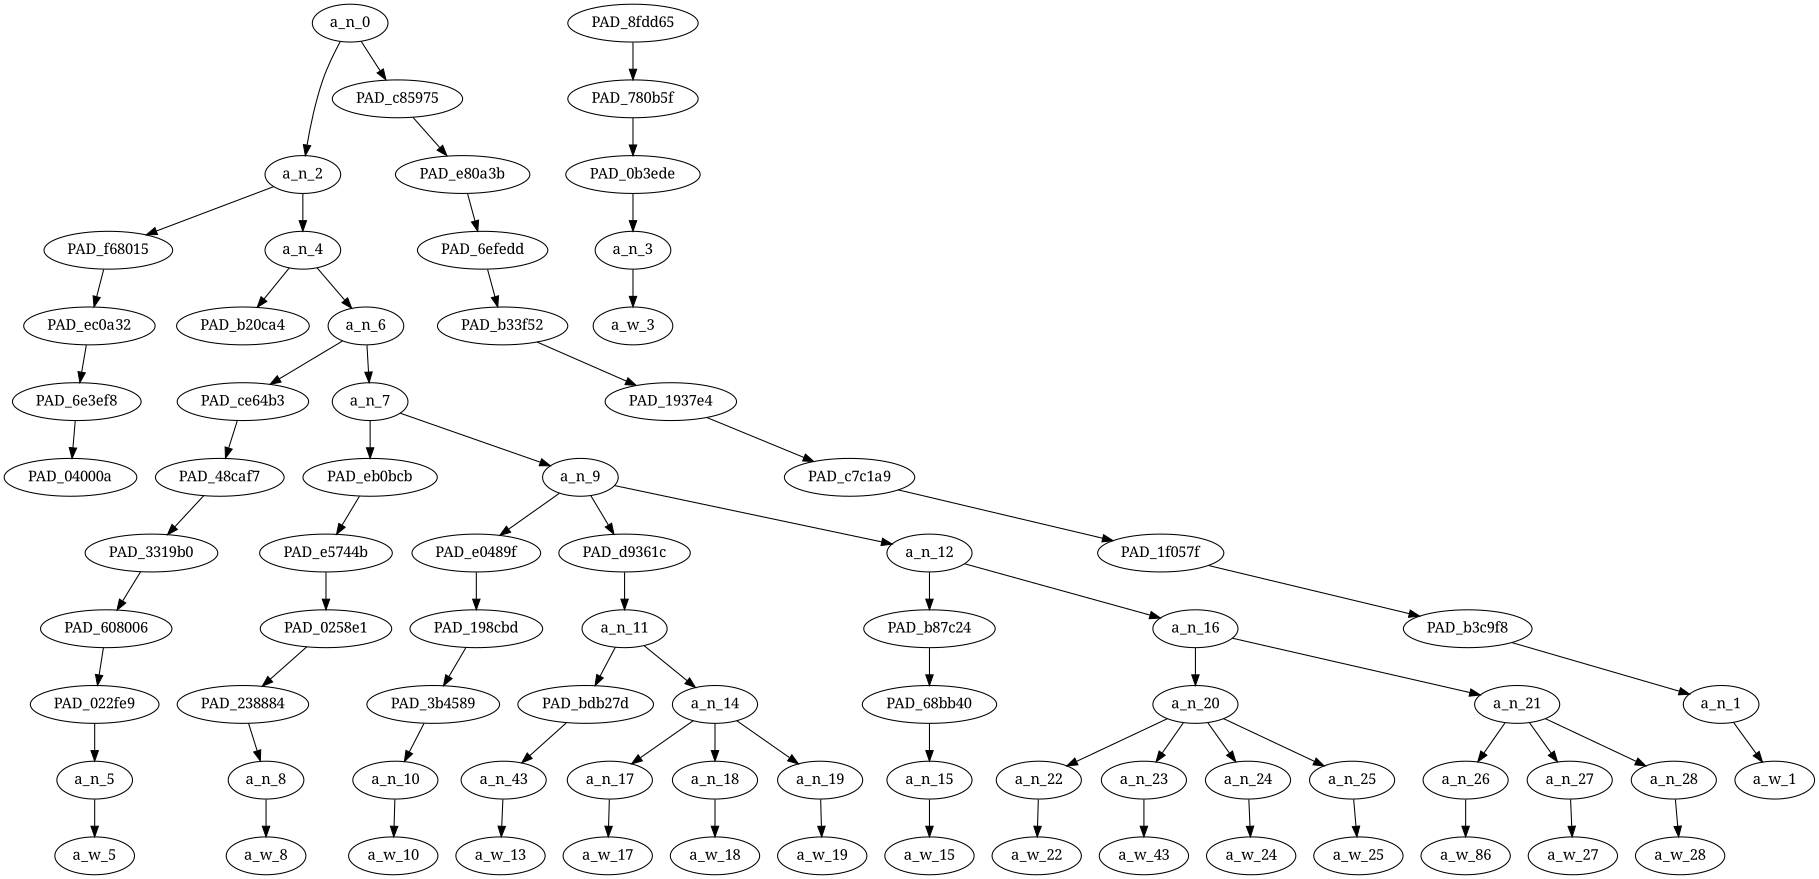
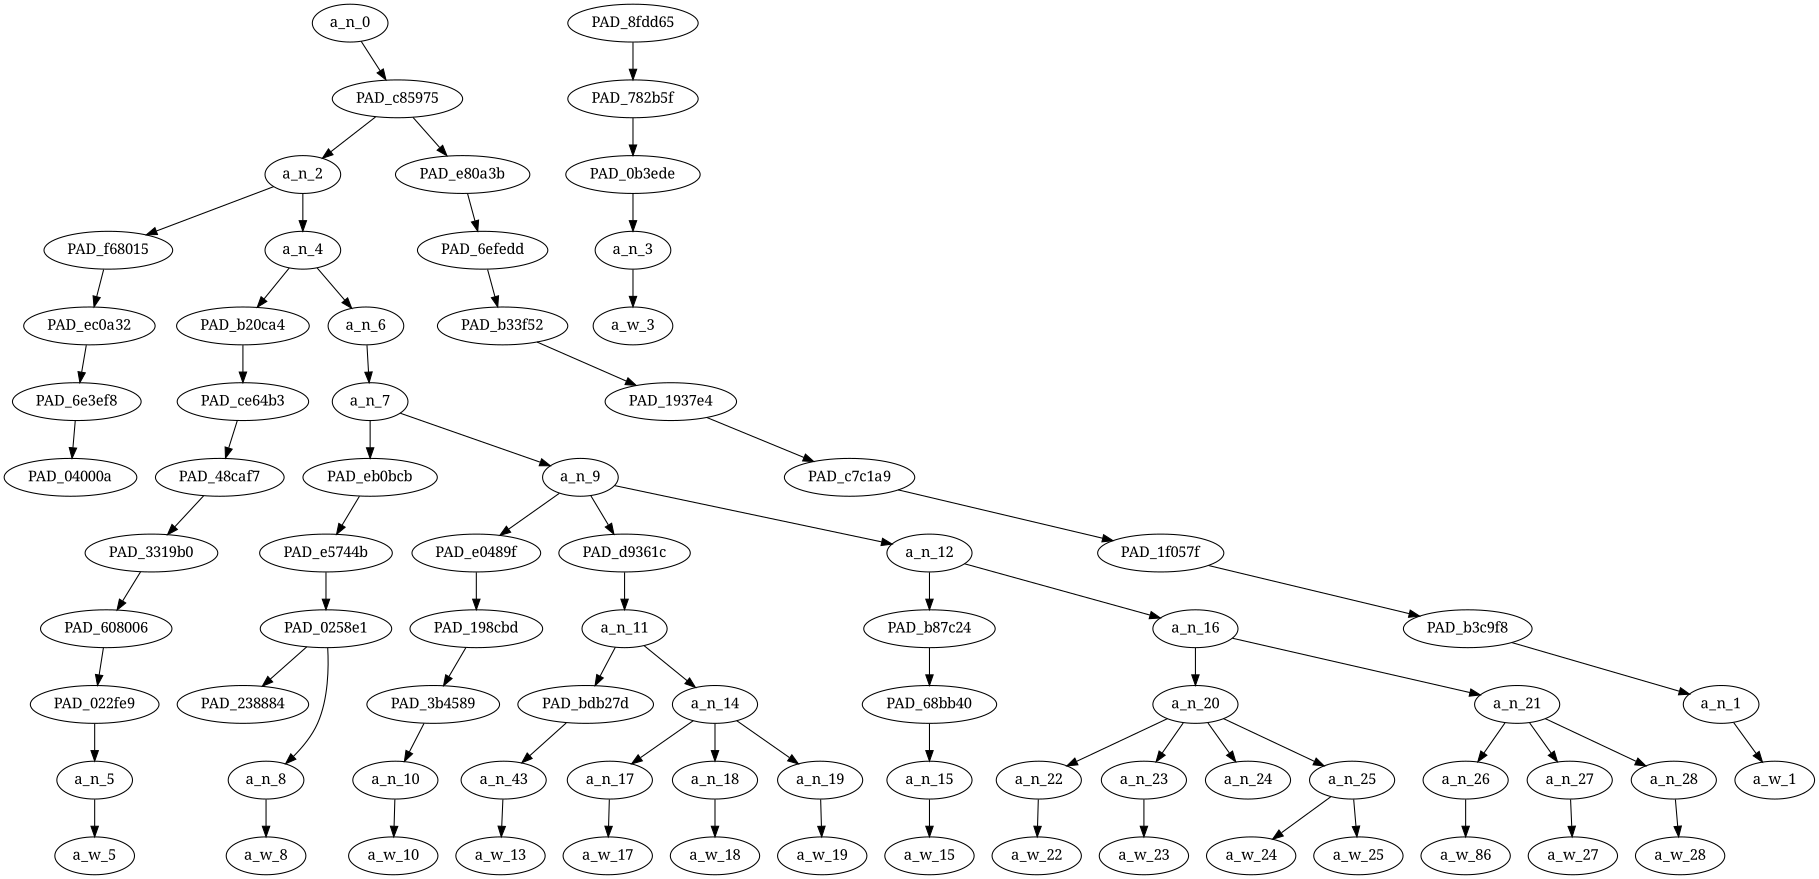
edge "a_n_0" -> "a_n_2": now "PAD_c85975" -> "a_n_2"
node "PAD_780b5f": label "PAD_780b5f" -> "PAD_782b5f"
edge "a_n_6" -> "PAD_ce64b3": now "PAD_b20ca4" -> "PAD_ce64b3"
edge "PAD_238884" -> "a_n_8": now "PAD_0258e1" -> "a_n_8"
edge "a_n_24" -> "a_w_24": now "a_n_25" -> "a_w_24"
node "a_w_43": label "a_w_43" -> "a_w_23"
